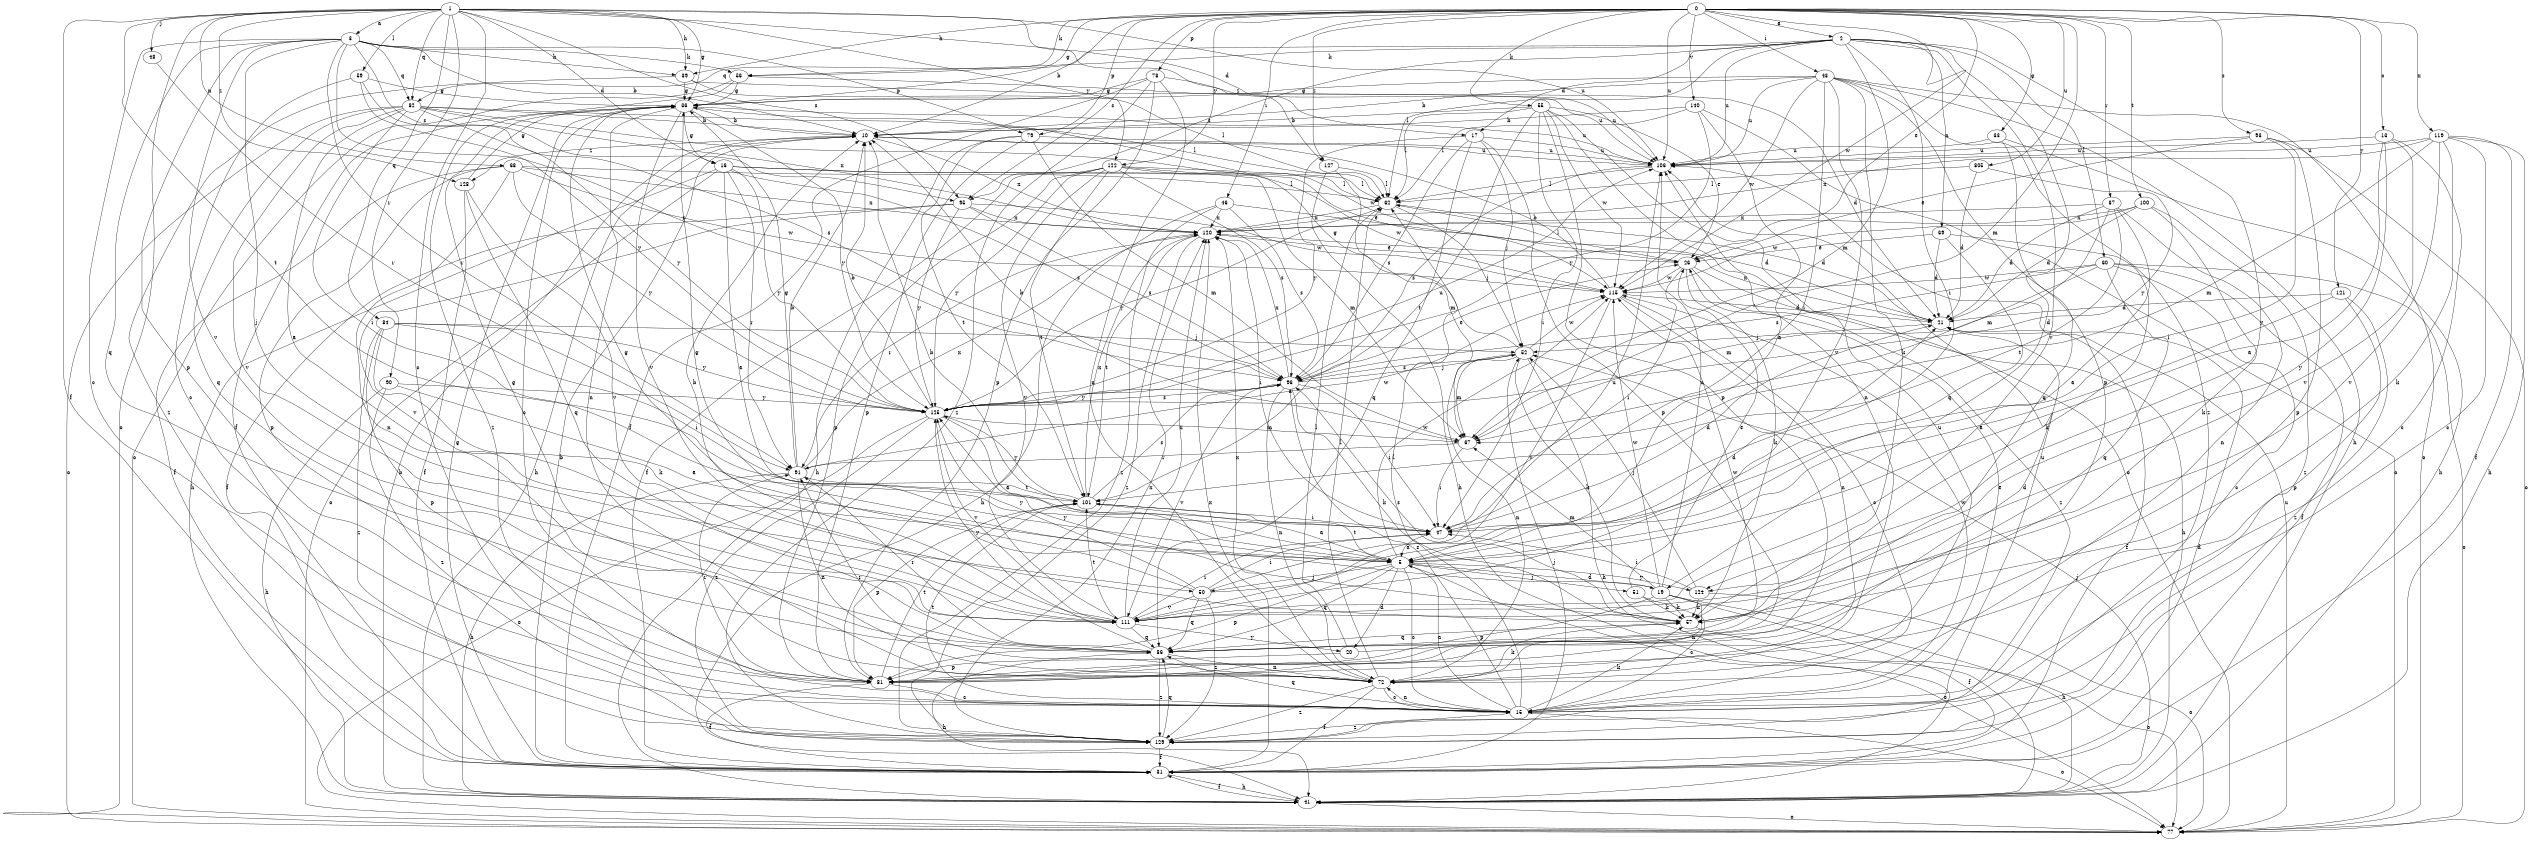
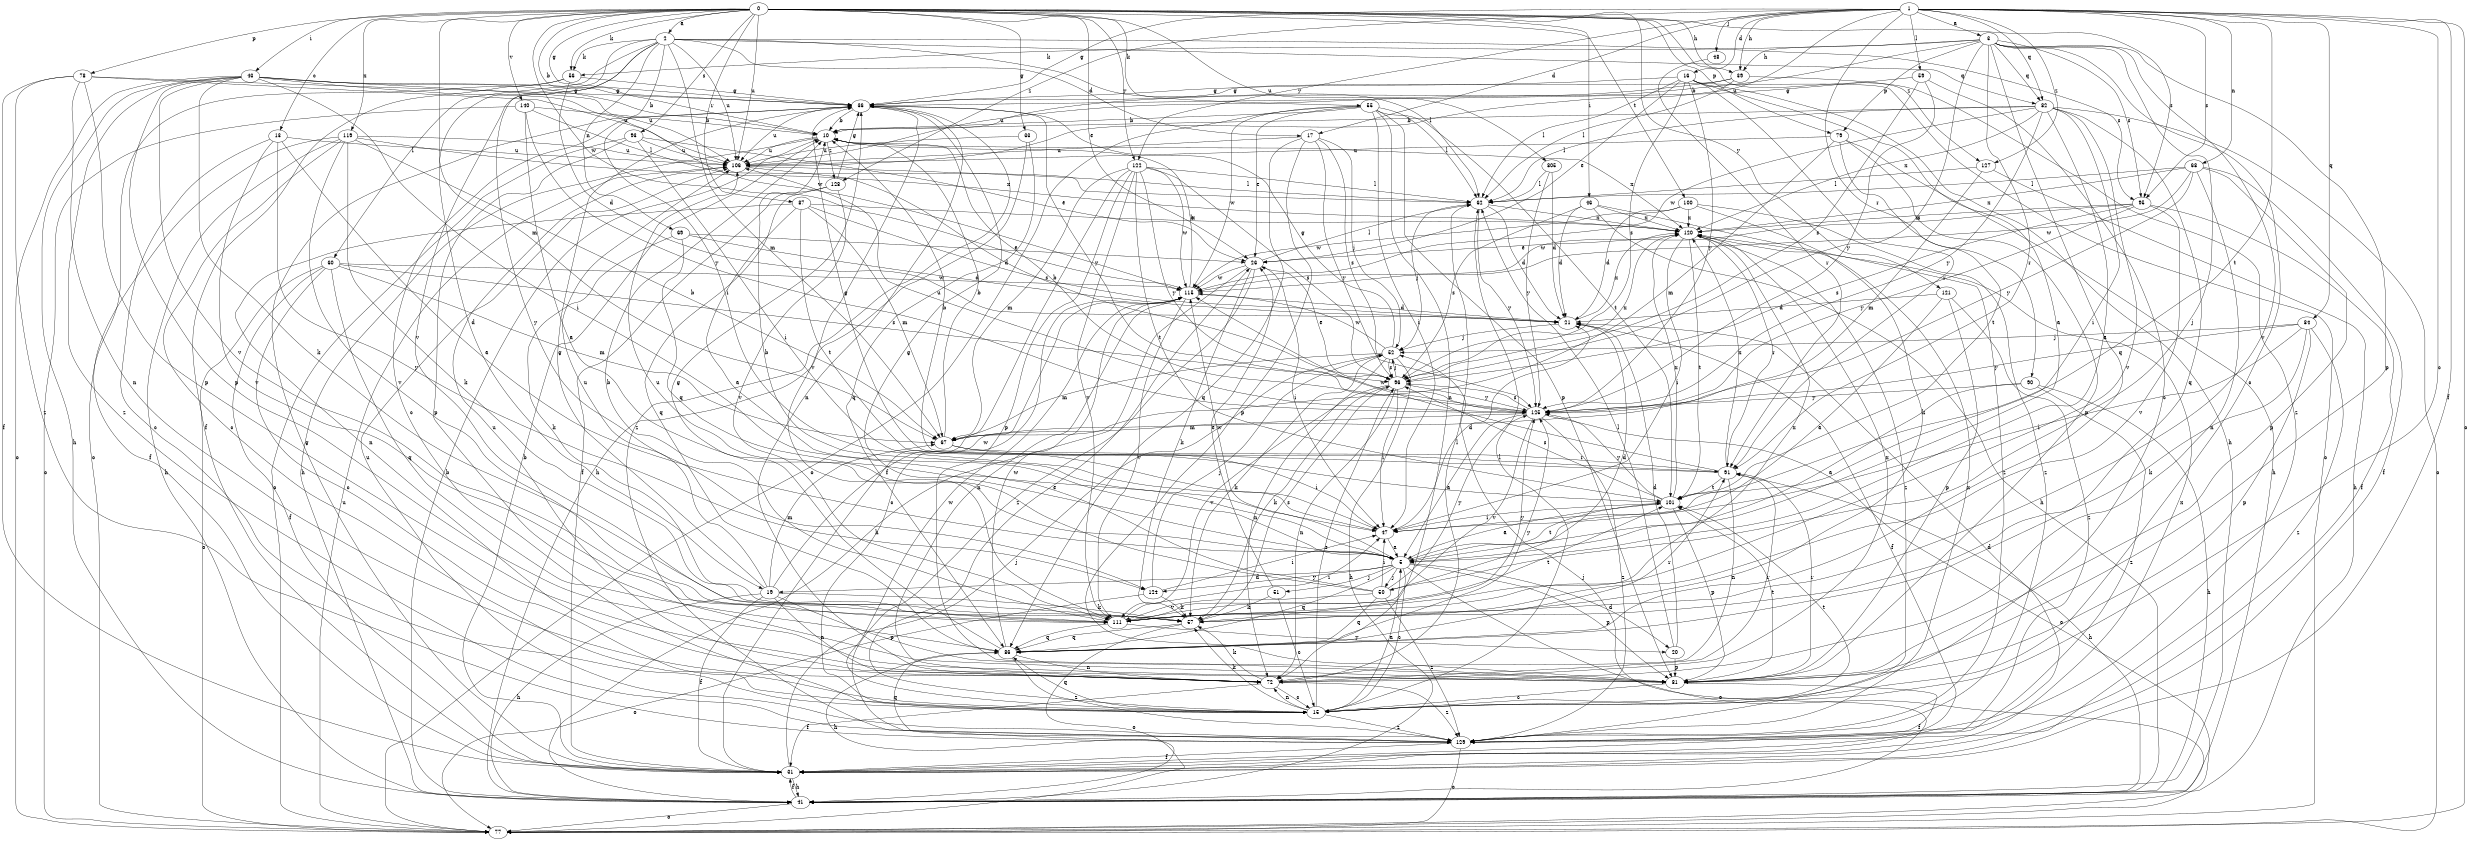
edge "36" -> "16": reversed
edge "119" -> "67": label "m" -> "b"
edge "15" -> "77": now "129" -> "77"
